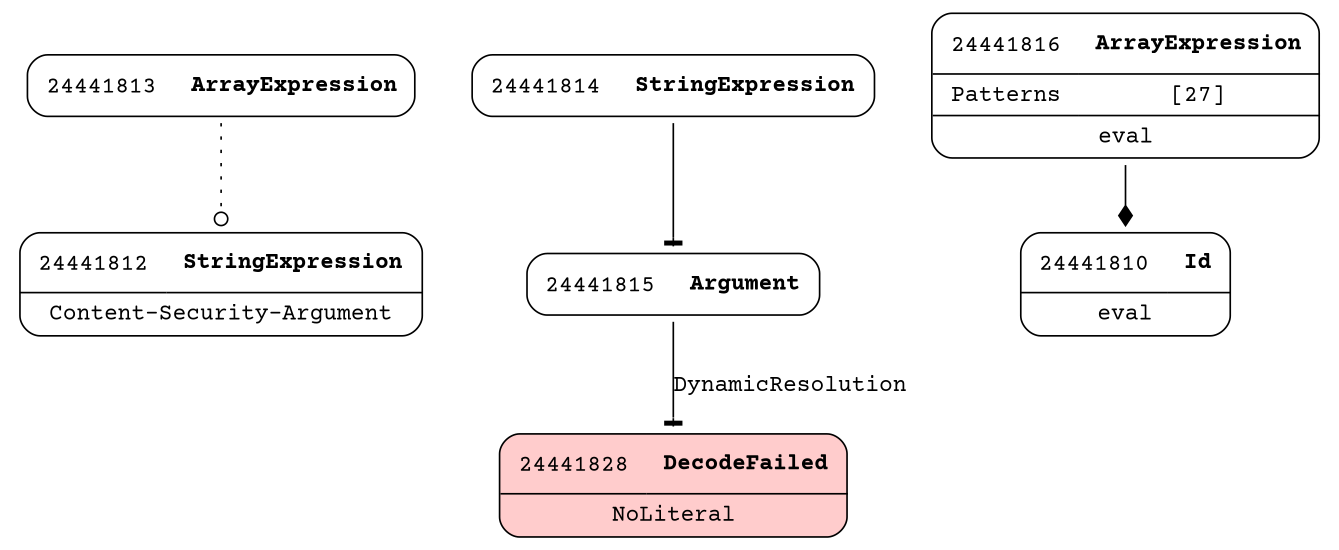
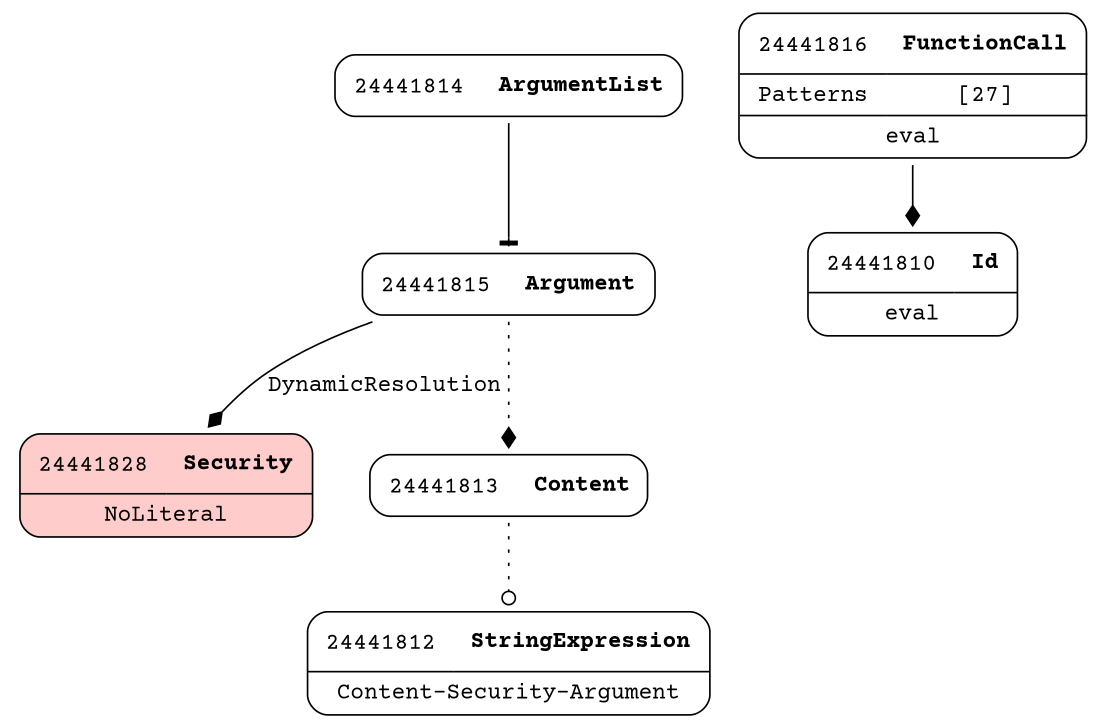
node "24441816": text "ArrayExpression" -> "FunctionCall"
node "24441813": text "ArrayExpression" -> "Content"
node "24441814": text "StringExpression" -> "ArgumentList"
edge "24441815" -> "24441828": arrowhead tee -> diamond
edge "24441815" -> "24441813": added
node "24441828": text "DecodeFailed" -> "Security"
